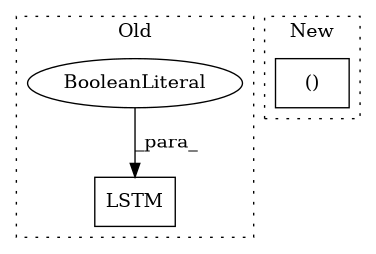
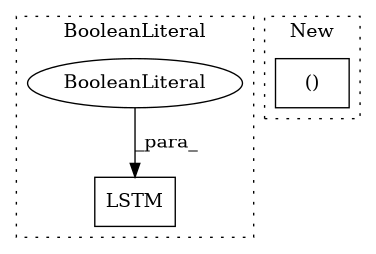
cluster "Old": label "Old" -> "BooleanLiteral"
